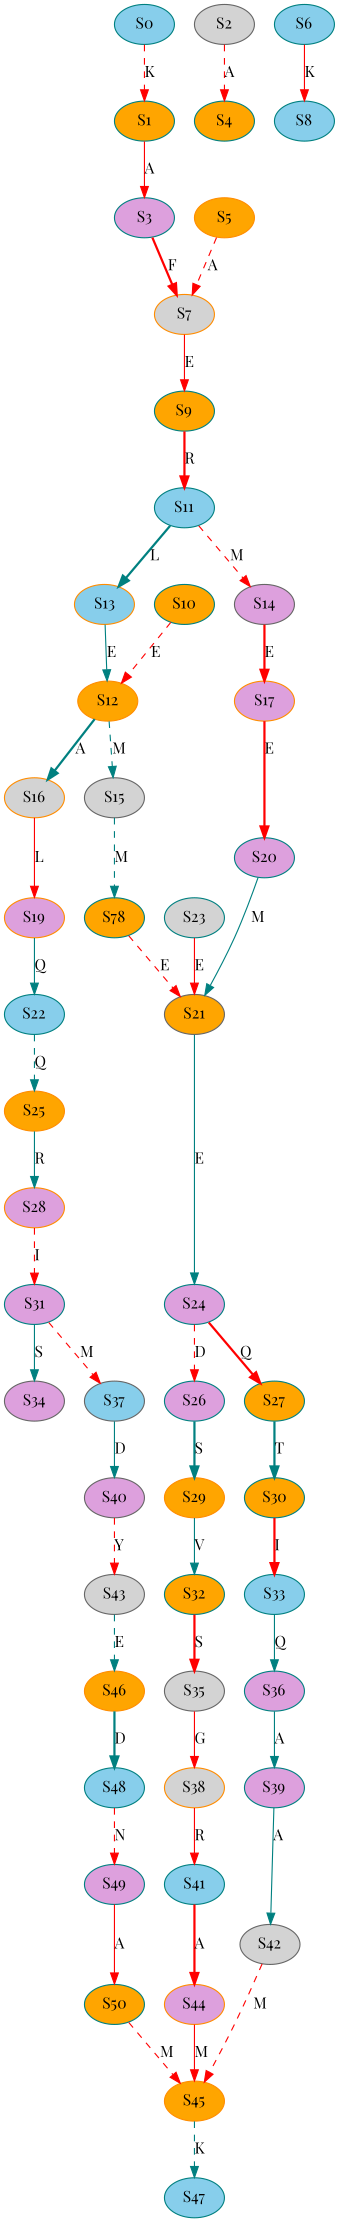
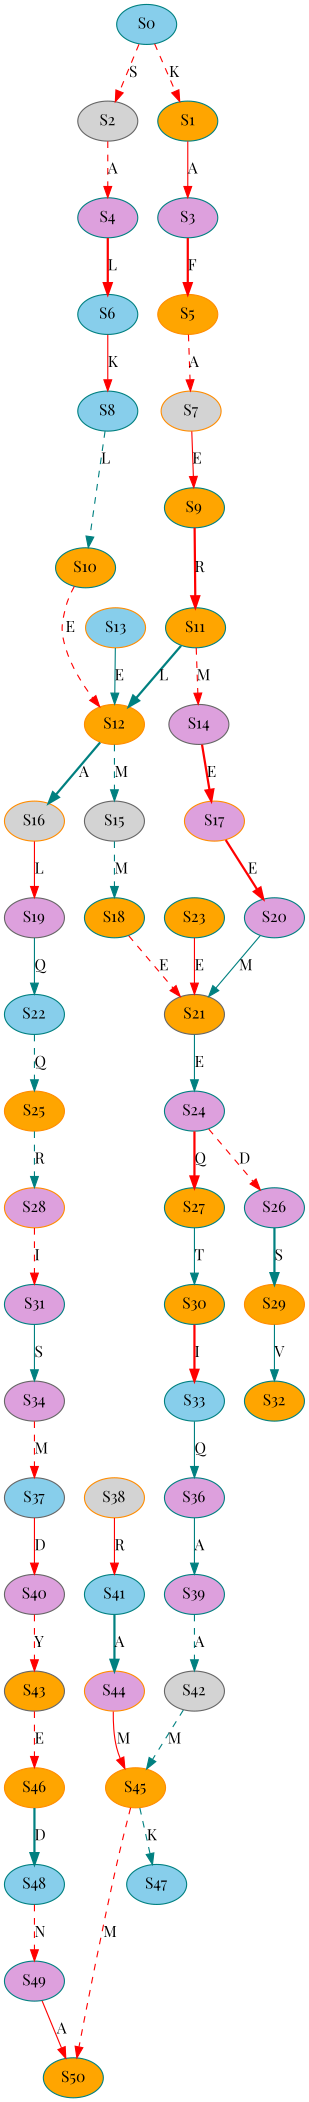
edge "S0" -> "S2": added, label "S"
node "S4": fillcolor orange -> plum
edge "S4" -> "S6": added, label "L"
edge "S3" -> "S7": now "S3" -> "S5"
edge "S8" -> "S10": added, label "L"
node "S11": fillcolor skyblue -> orange
edge "S11" -> "S13": now "S11" -> "S12"
node "S19": color darkorange -> gray40
node "S78": label "S78" -> "S18"
node "S23": fillcolor lightgrey -> orange
edge "S25" -> "S28": style solid -> dashed
edge "S31" -> "S37": now "S34" -> "S37"
edge "S37" -> "S40": color teal -> red
edge "S27" -> "S30": style bold -> solid
node "S43": fillcolor lightgrey -> orange
edge "S43" -> "S46": color teal -> red
node "S35": removed
edge "S39" -> "S42": style solid -> dashed
edge "S41" -> "S44": color red -> teal
edge "S42" -> "S45": color red -> teal
edge "S50" -> "S45": reversed
